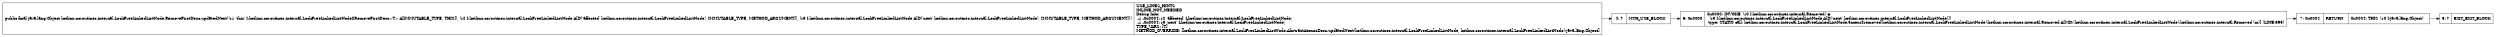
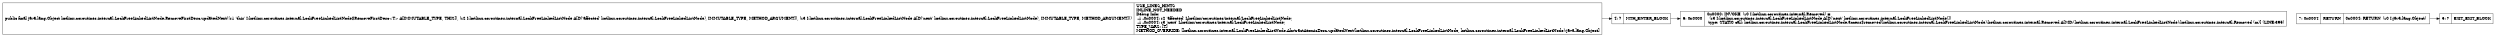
node "4: ?": text "MTH_USE_BLOCK" -> "MTH_ENTER_BLOCK"
edge "6: 0x0000" -> "7: 0x0004": removed
node "7: 0x0004": text "0x0004: THIS  (r0 I:java.lang.Object)" -> "0x0004: RETURN  (r0 I:java.lang.Object)"
